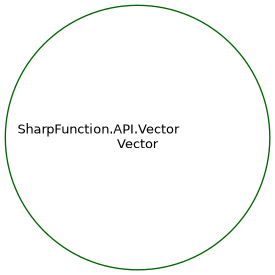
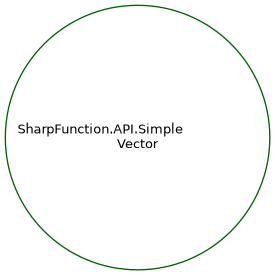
node "SharpFunction.API.Vector Vector": label "SharpFunction.API.Vector Vector" -> "SharpFunction.API.Simple Vector"
